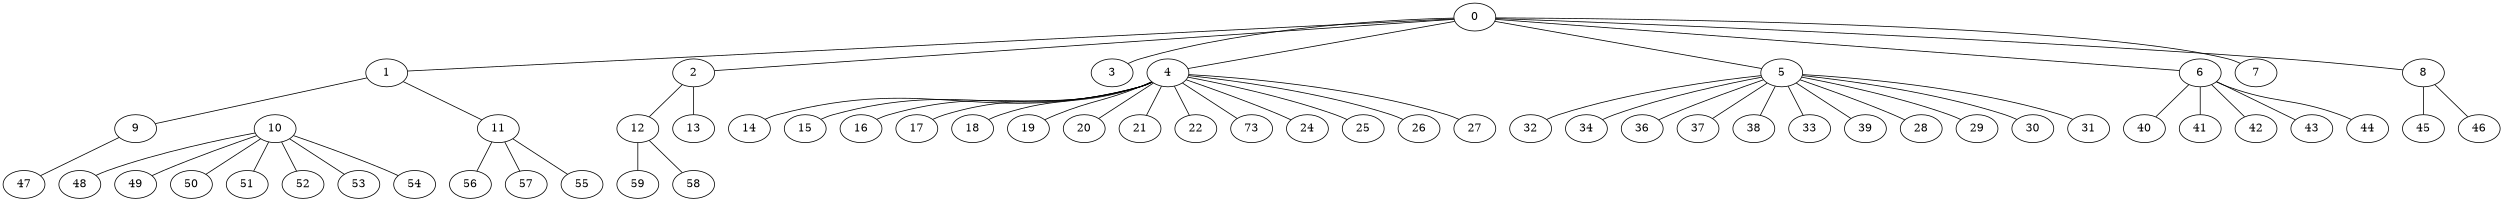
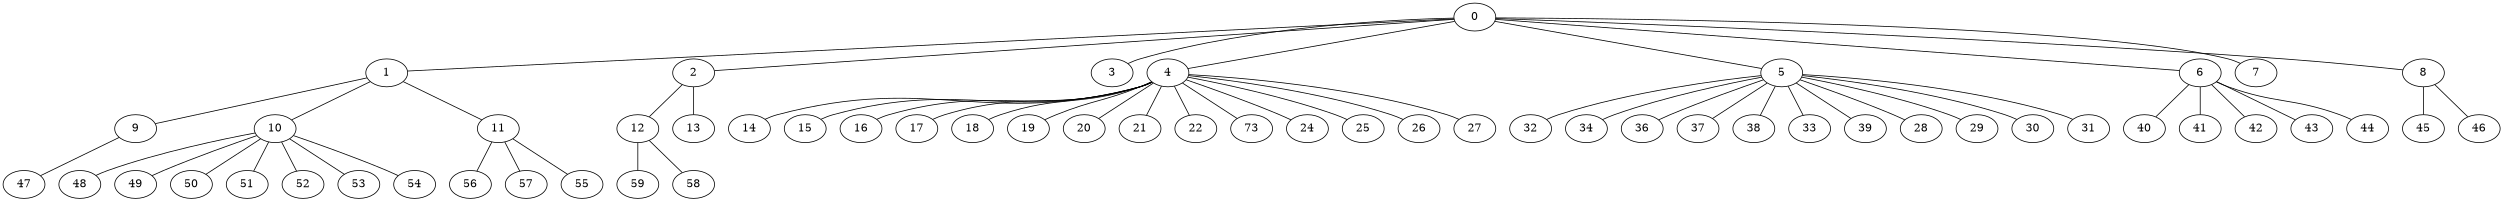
edge "1" -- "10": added
